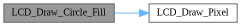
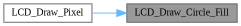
edge "LCD_Draw_Circle_Fill" -> "LCD_Draw_Pixel": reversed
